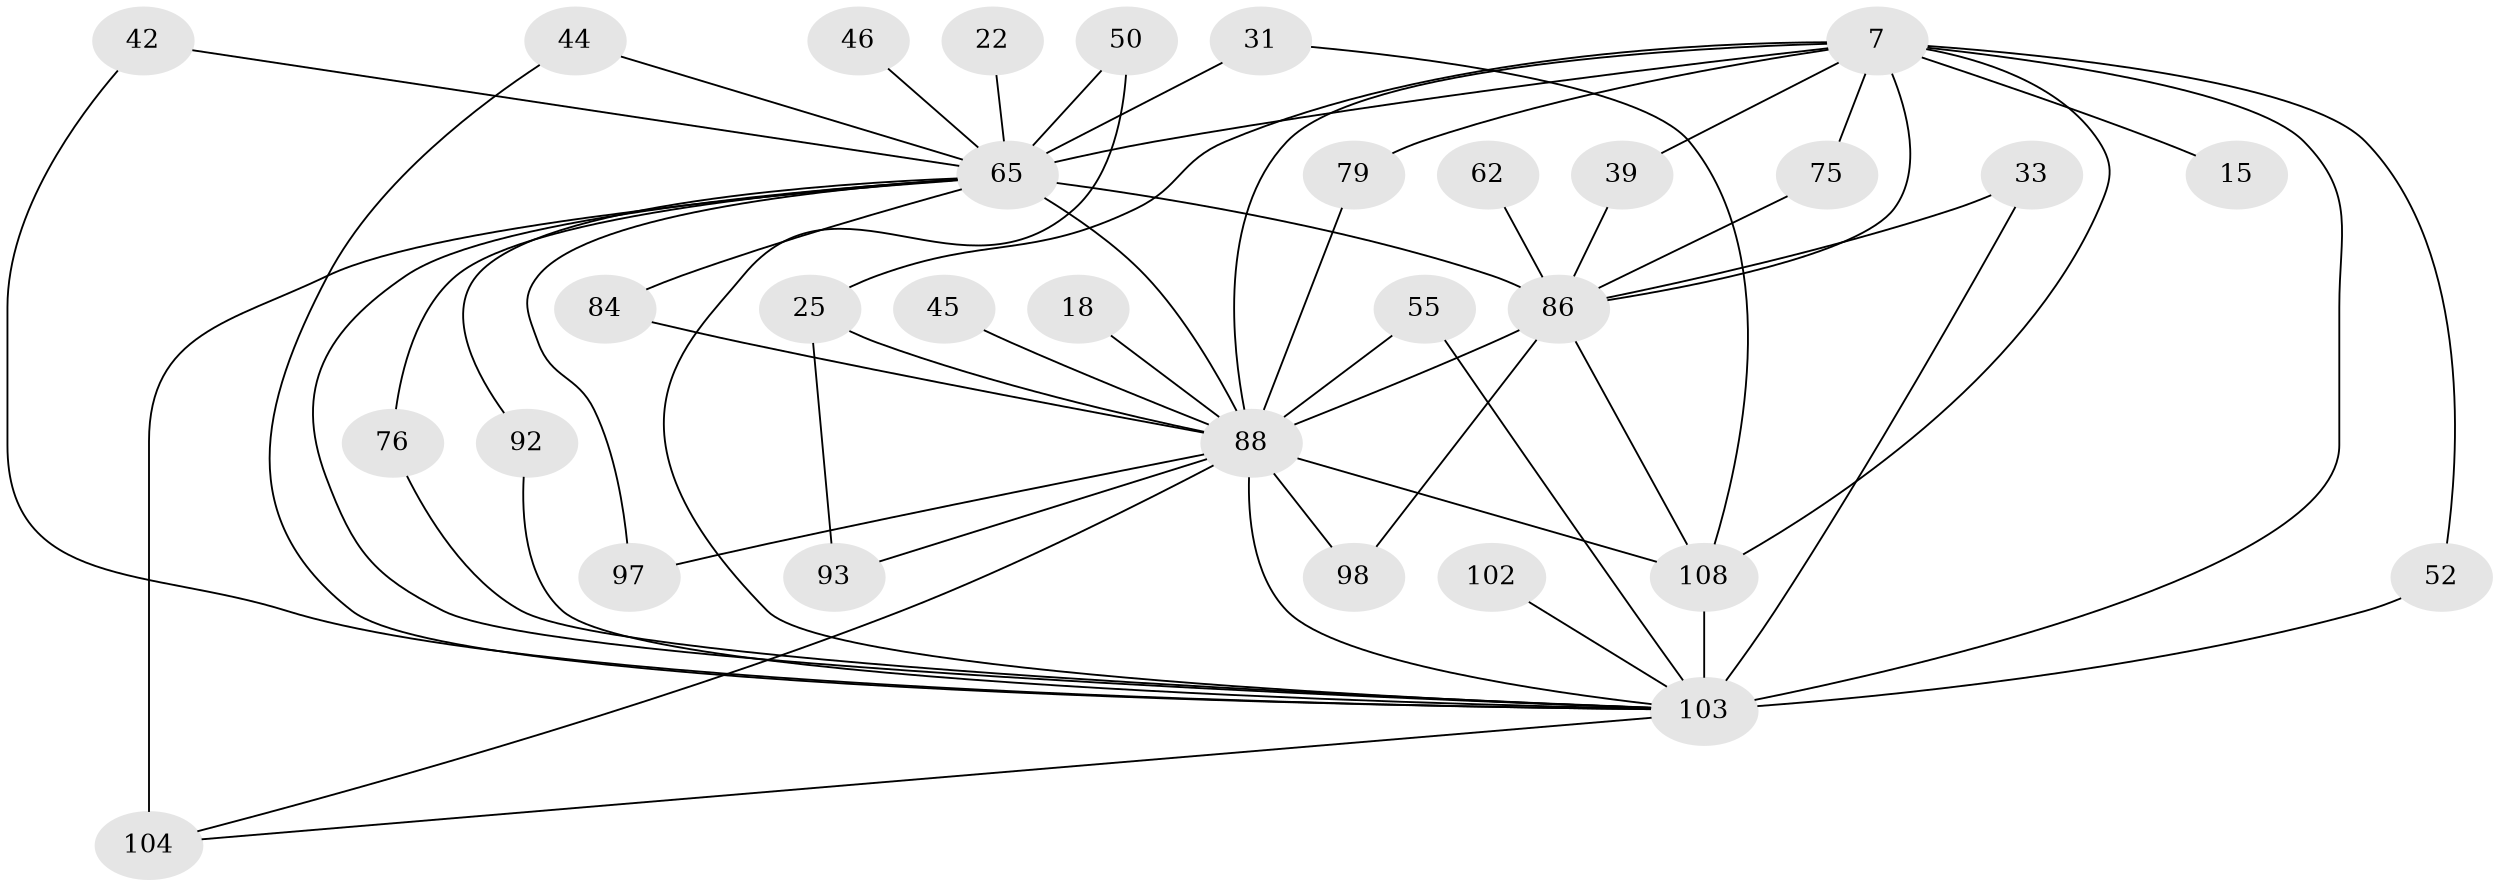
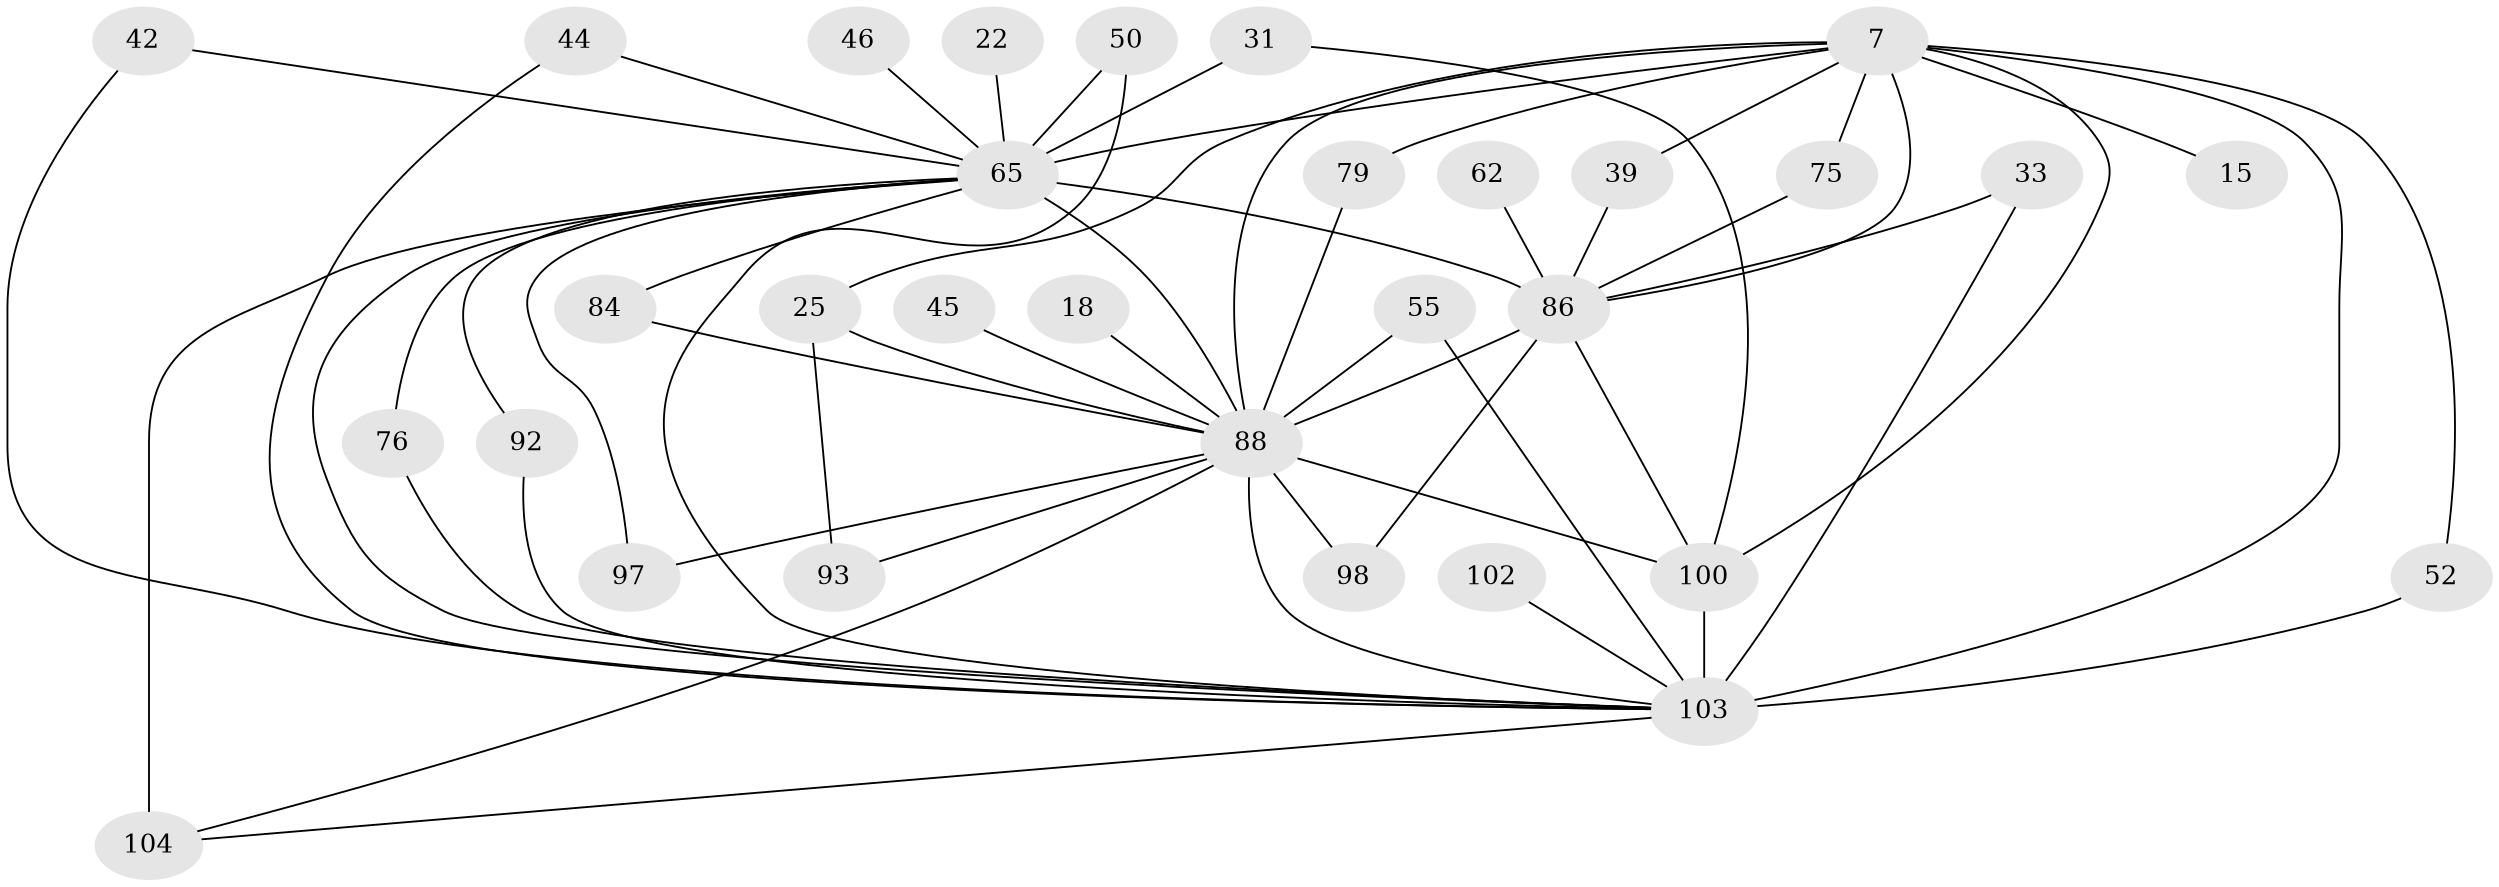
node "108": label "108" -> "100"
